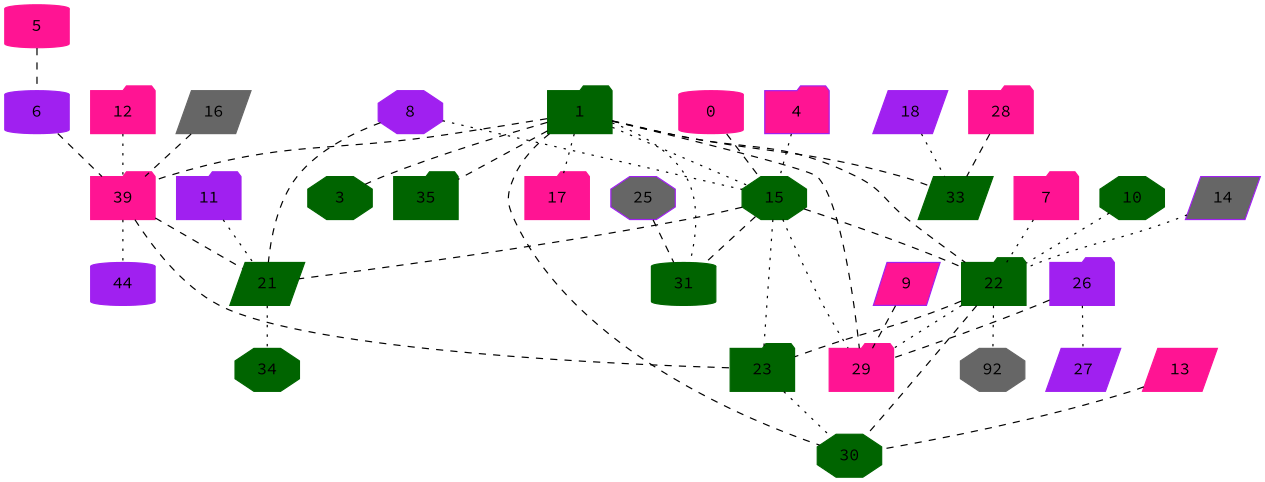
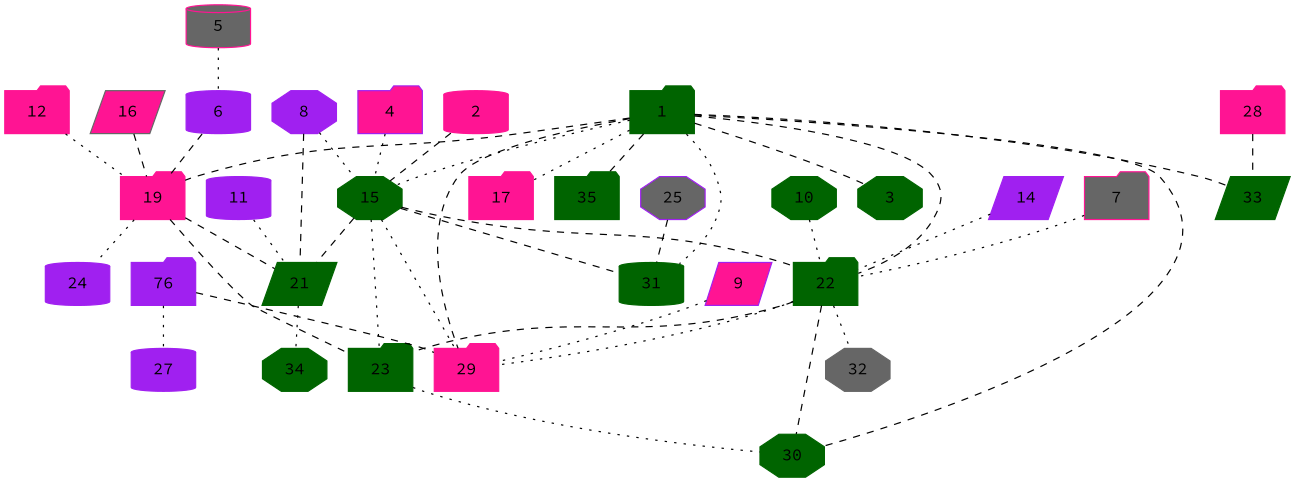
node "5": fillcolor deeppink -> gray40
edge "5" -- "6": style dashed -> dotted
node "16": fillcolor gray40 -> deeppink
node "0": label "0" -> "2"
node "18": removed
node "39": label "39" -> "19"
node "11": shape folder -> cylinder
node "7": fillcolor deeppink -> gray40
node "14": fillcolor gray40 -> purple
node "44": label "44" -> "24"
node "26": label "26" -> "76"
edge "9" -- "29": style dashed -> dotted
node "92": label "92" -> "32"
node "27": shape parallelogram -> cylinder
node "13": removed
